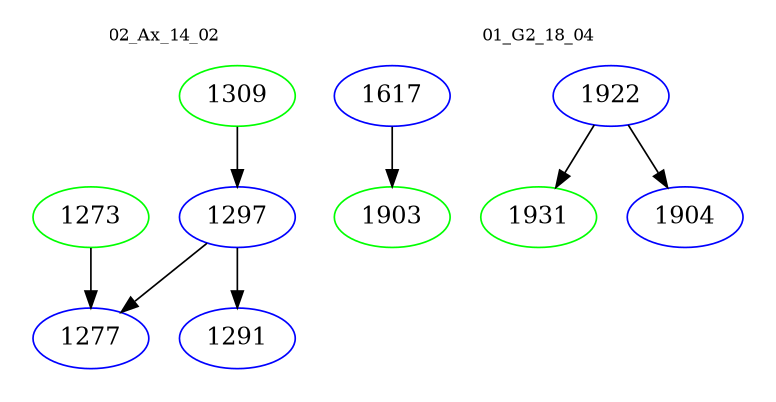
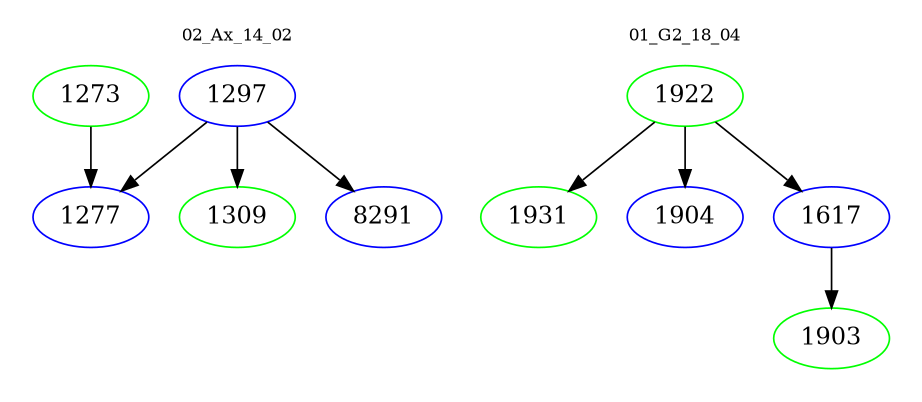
node "1922": color blue -> green
edge "1309" -> "1297": reversed
edge "1922" -> "1617": added
node "1291": label "1291" -> "8291"
